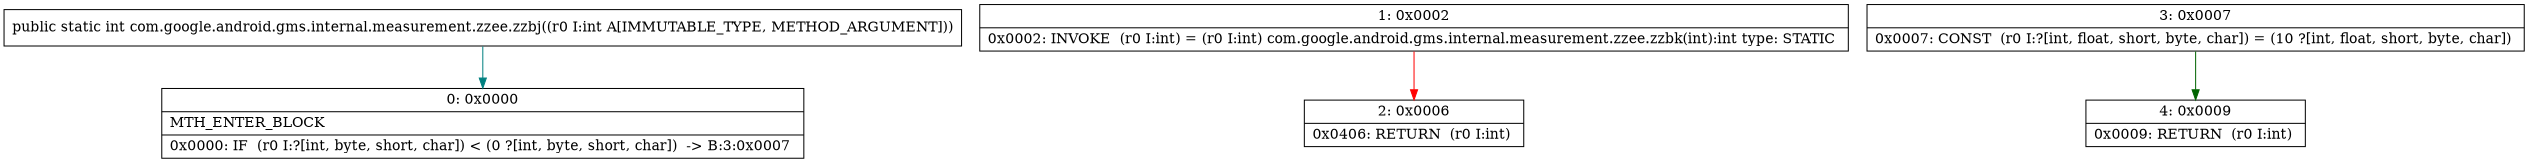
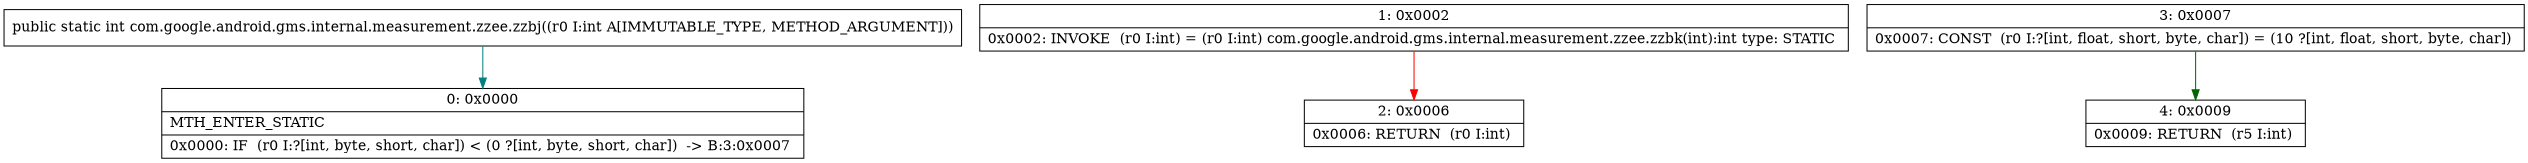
node "0: 0x0000": text "MTH_ENTER_BLOCK" -> "MTH_ENTER_STATIC"
node "2: 0x0006": text "0x0406: RETURN  (r0 I:int)" -> "0x0006: RETURN  (r0 I:int)"
node "4: 0x0009": text "0x0009: RETURN  (r0 I:int)" -> "0x0009: RETURN  (r5 I:int)"
